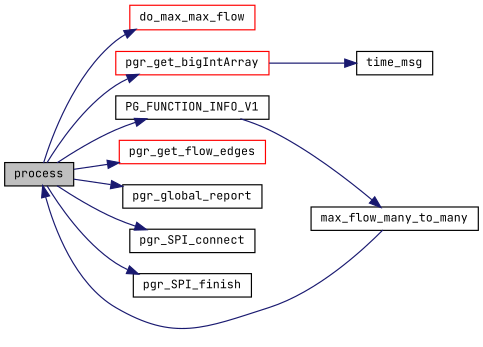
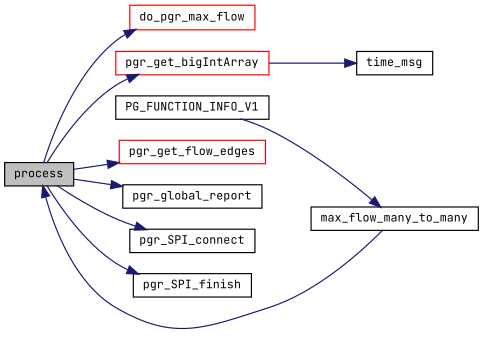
node "do_max_max_flow": label "do_max_max_flow" -> "do_pgr_max_flow"
edge "process" -> "PG_FUNCTION_INFO_V1": removed
